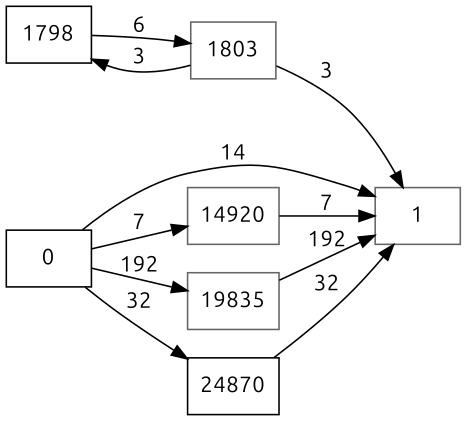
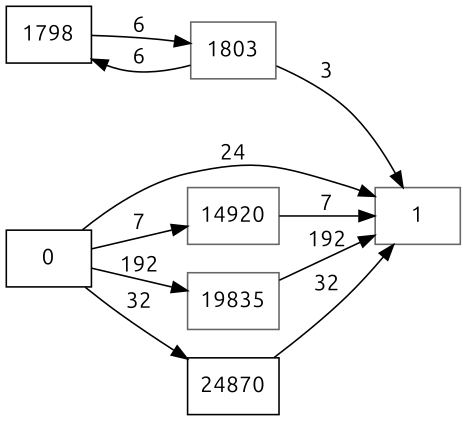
edge "1803" -> "1798": label "3" -> "6"
edge "0" -> "1": label "14" -> "24"
